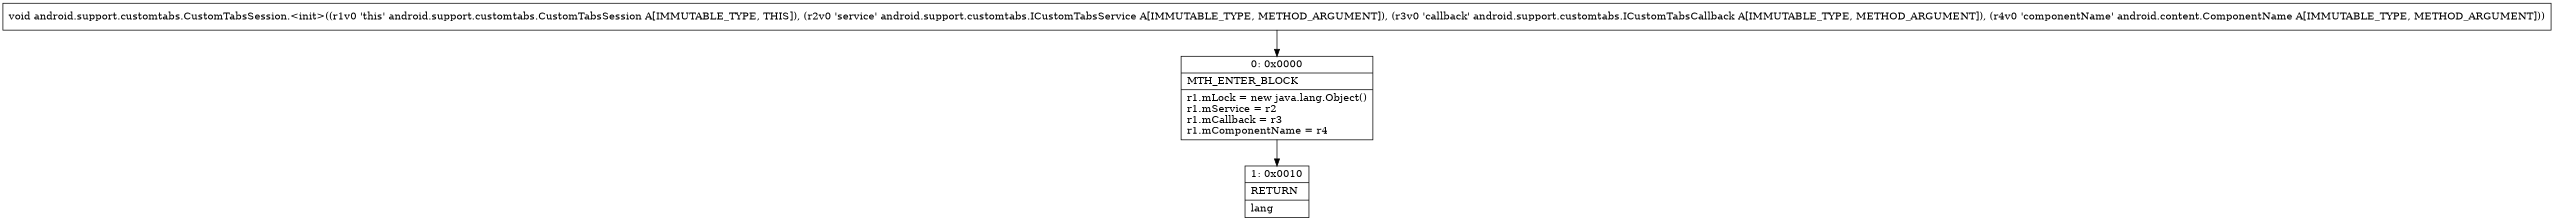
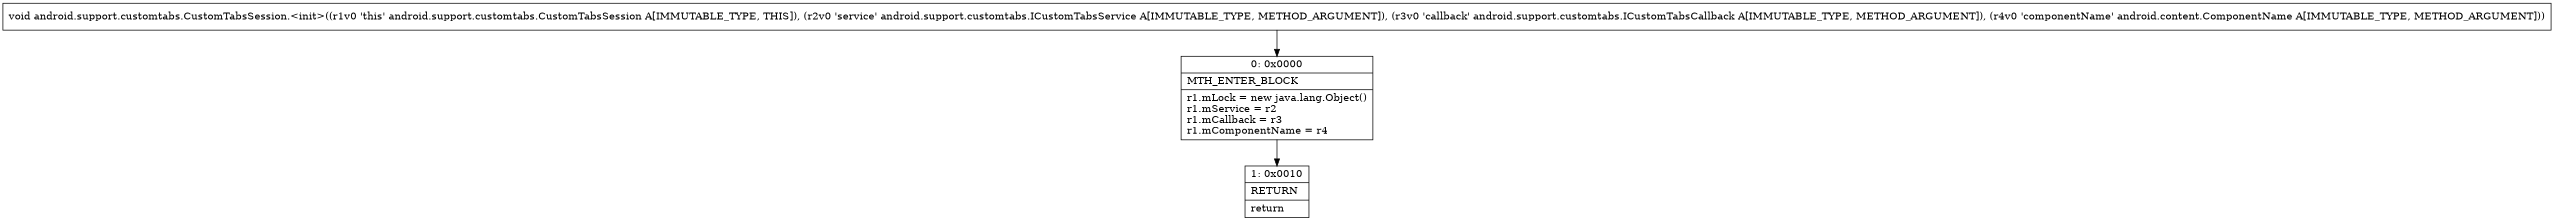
node "1: 0x0010": text "lang" -> "return"
